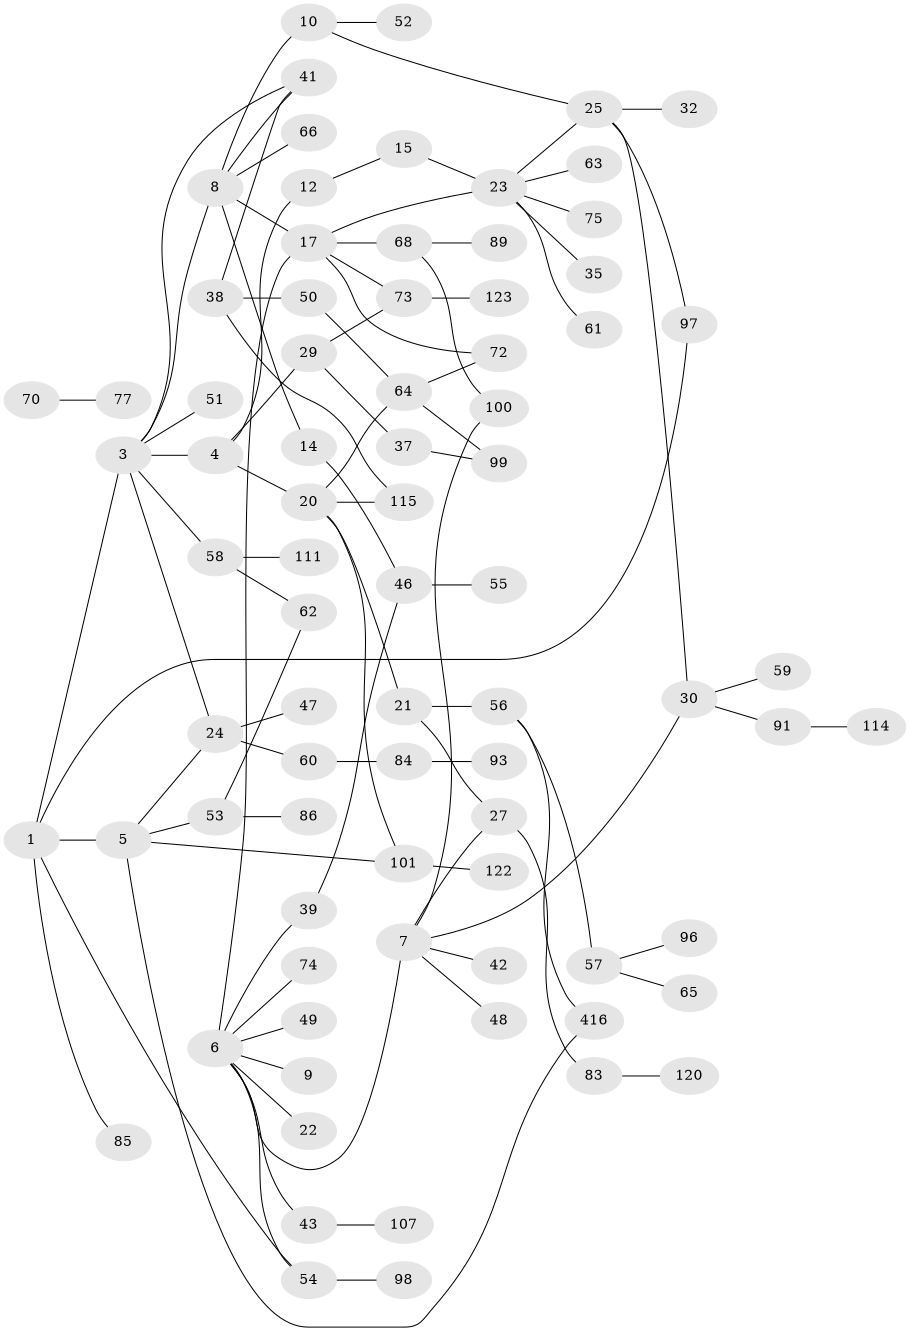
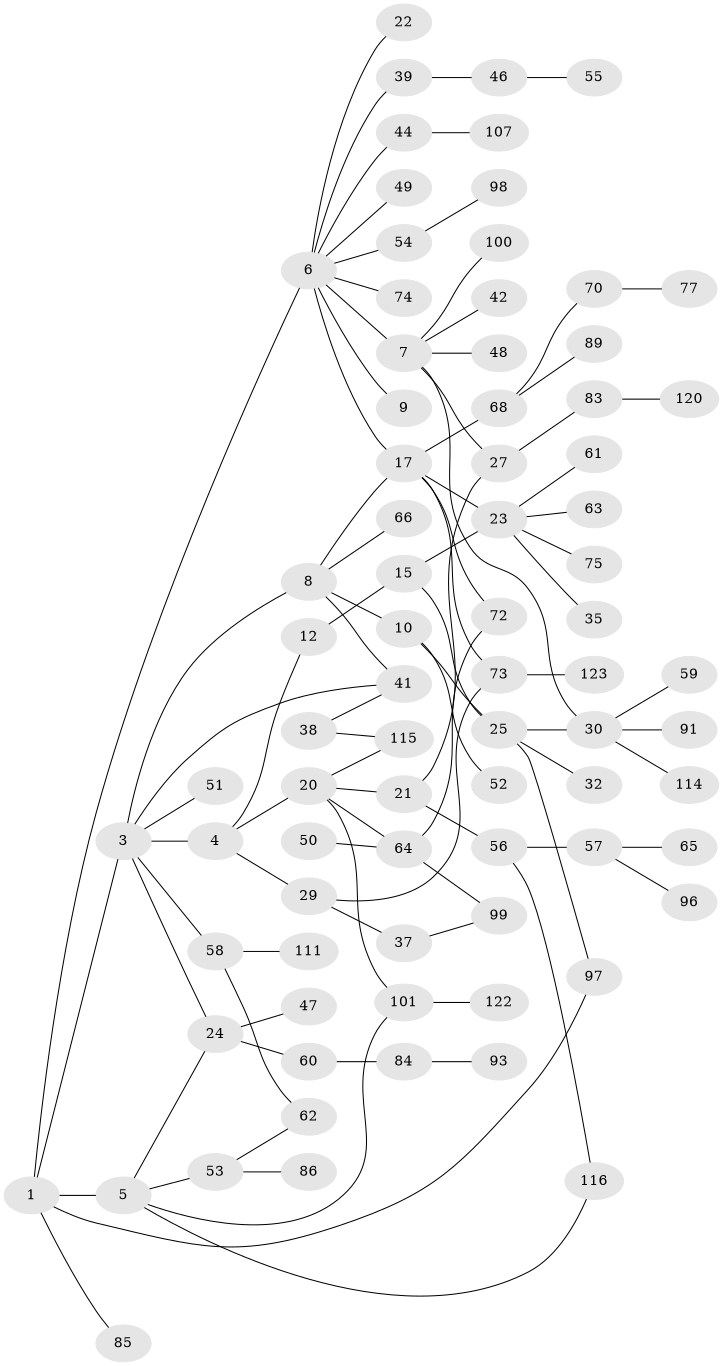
edge "25" -- "23": now "25" -- "15"
edge "38" -- "50": removed
edge "68" -- "100": now "68" -- "70"
node "14": removed
edge "91" -- "114": now "30" -- "114"
node "416": label "416" -> "116"
edge "1" -- "54": now "1" -- "6"
node "43": label "43" -> "44"
